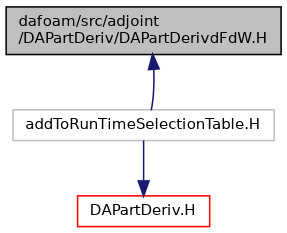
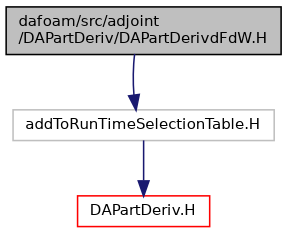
edge "addToRunTimeSelectionTable.H" -> "dafoam/src/adjoint /DAPartDeriv/DAPartDerivdFdW.H": reversed
